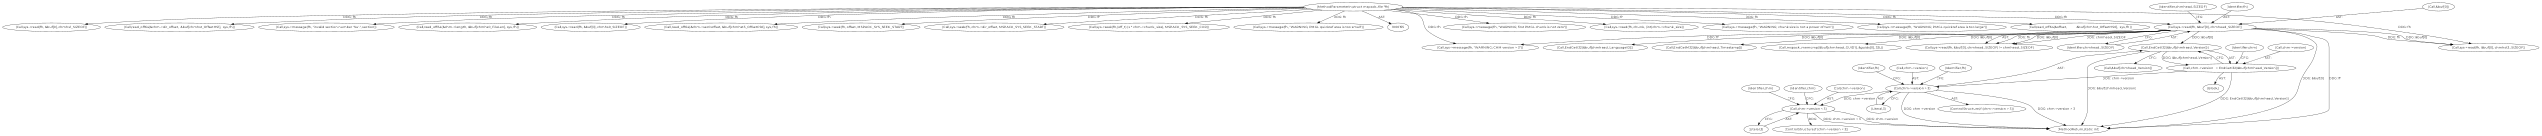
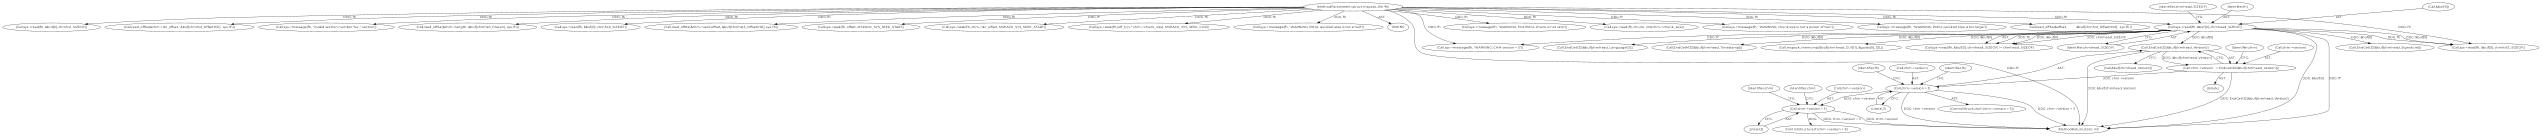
node "(Call,EndGetI32(&buf[chmhead_Signature]))": added
edge "(MethodParameterIn,struct mspack_file *fh)" -> "(MethodReturn,static int)": added, label "DDG: fh"
